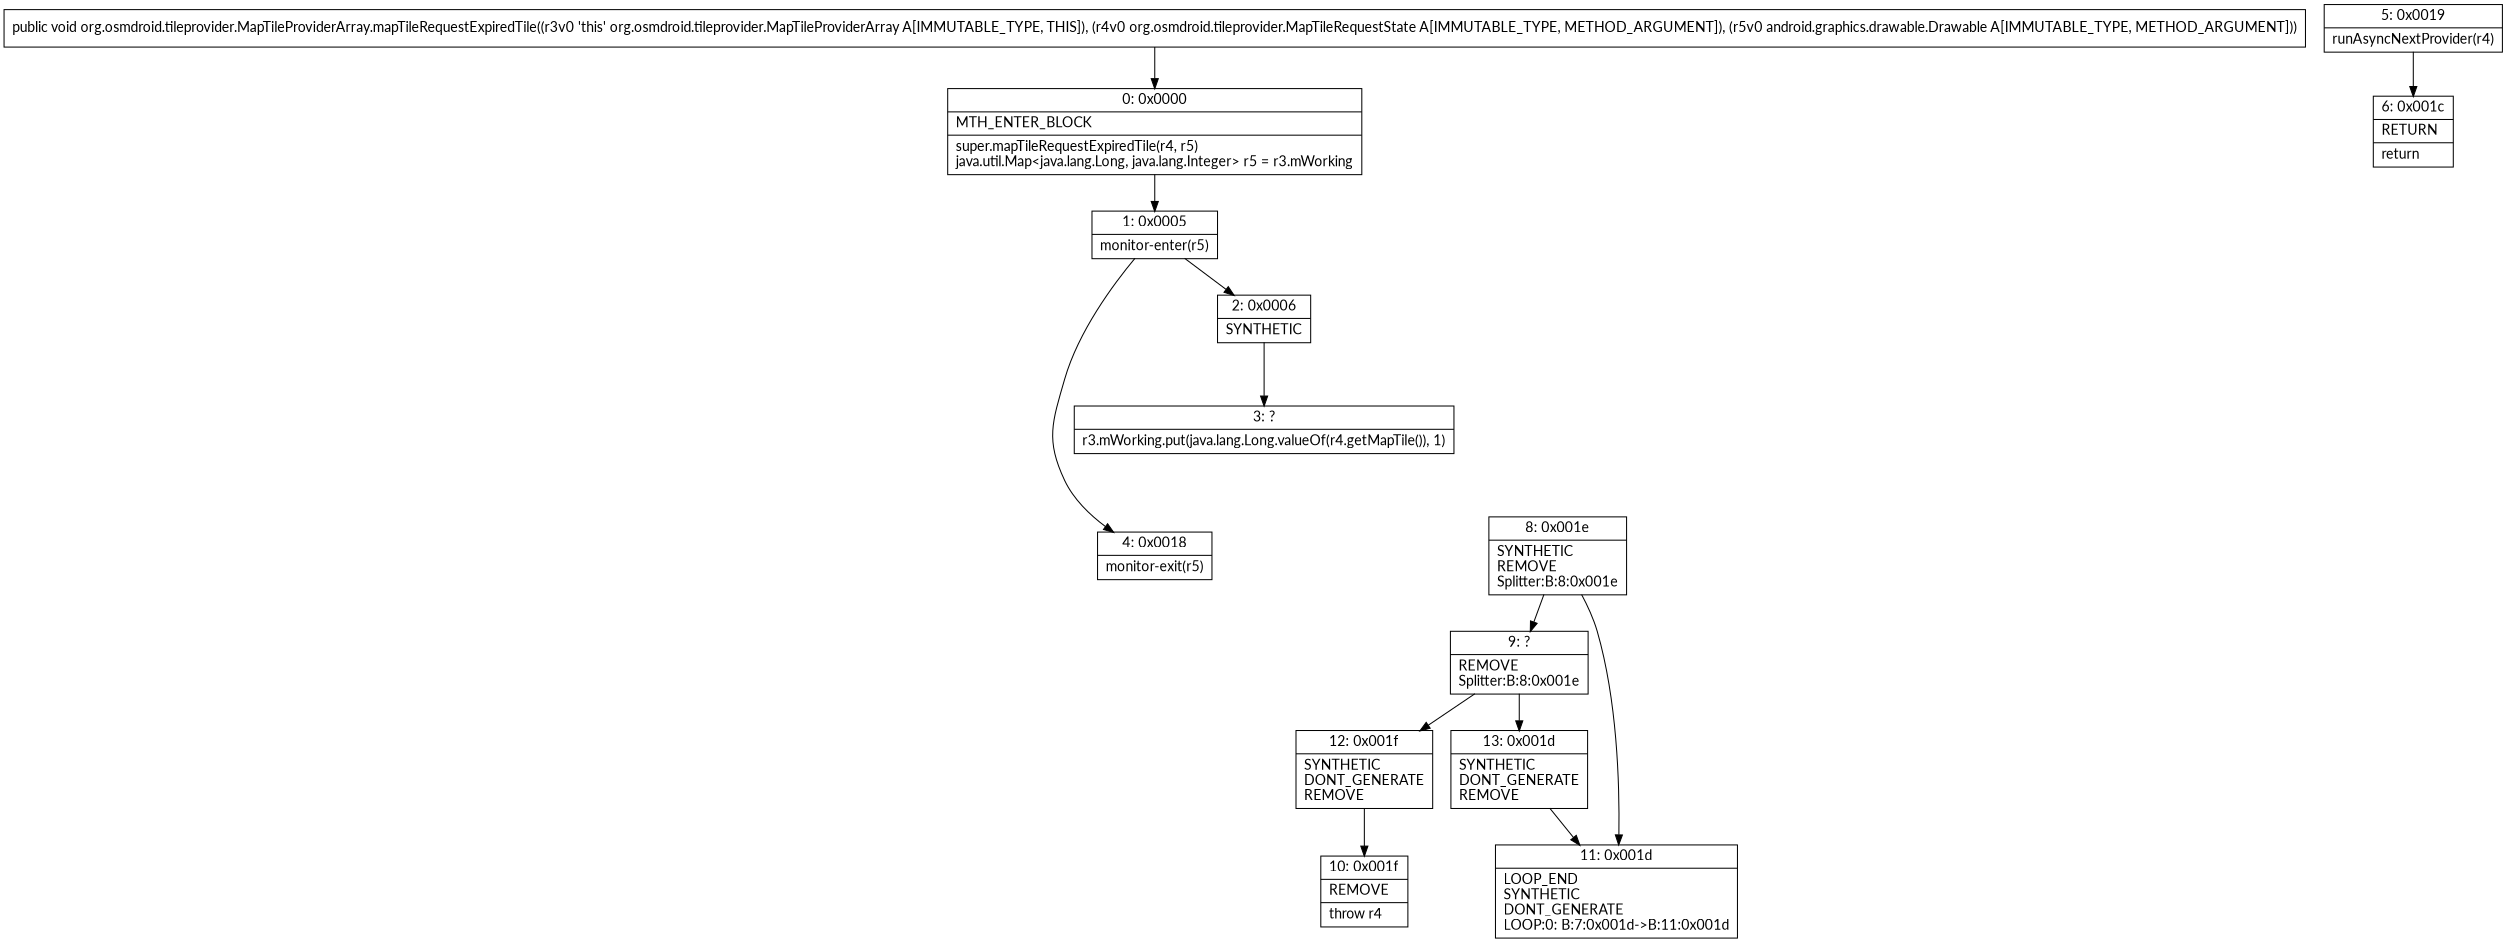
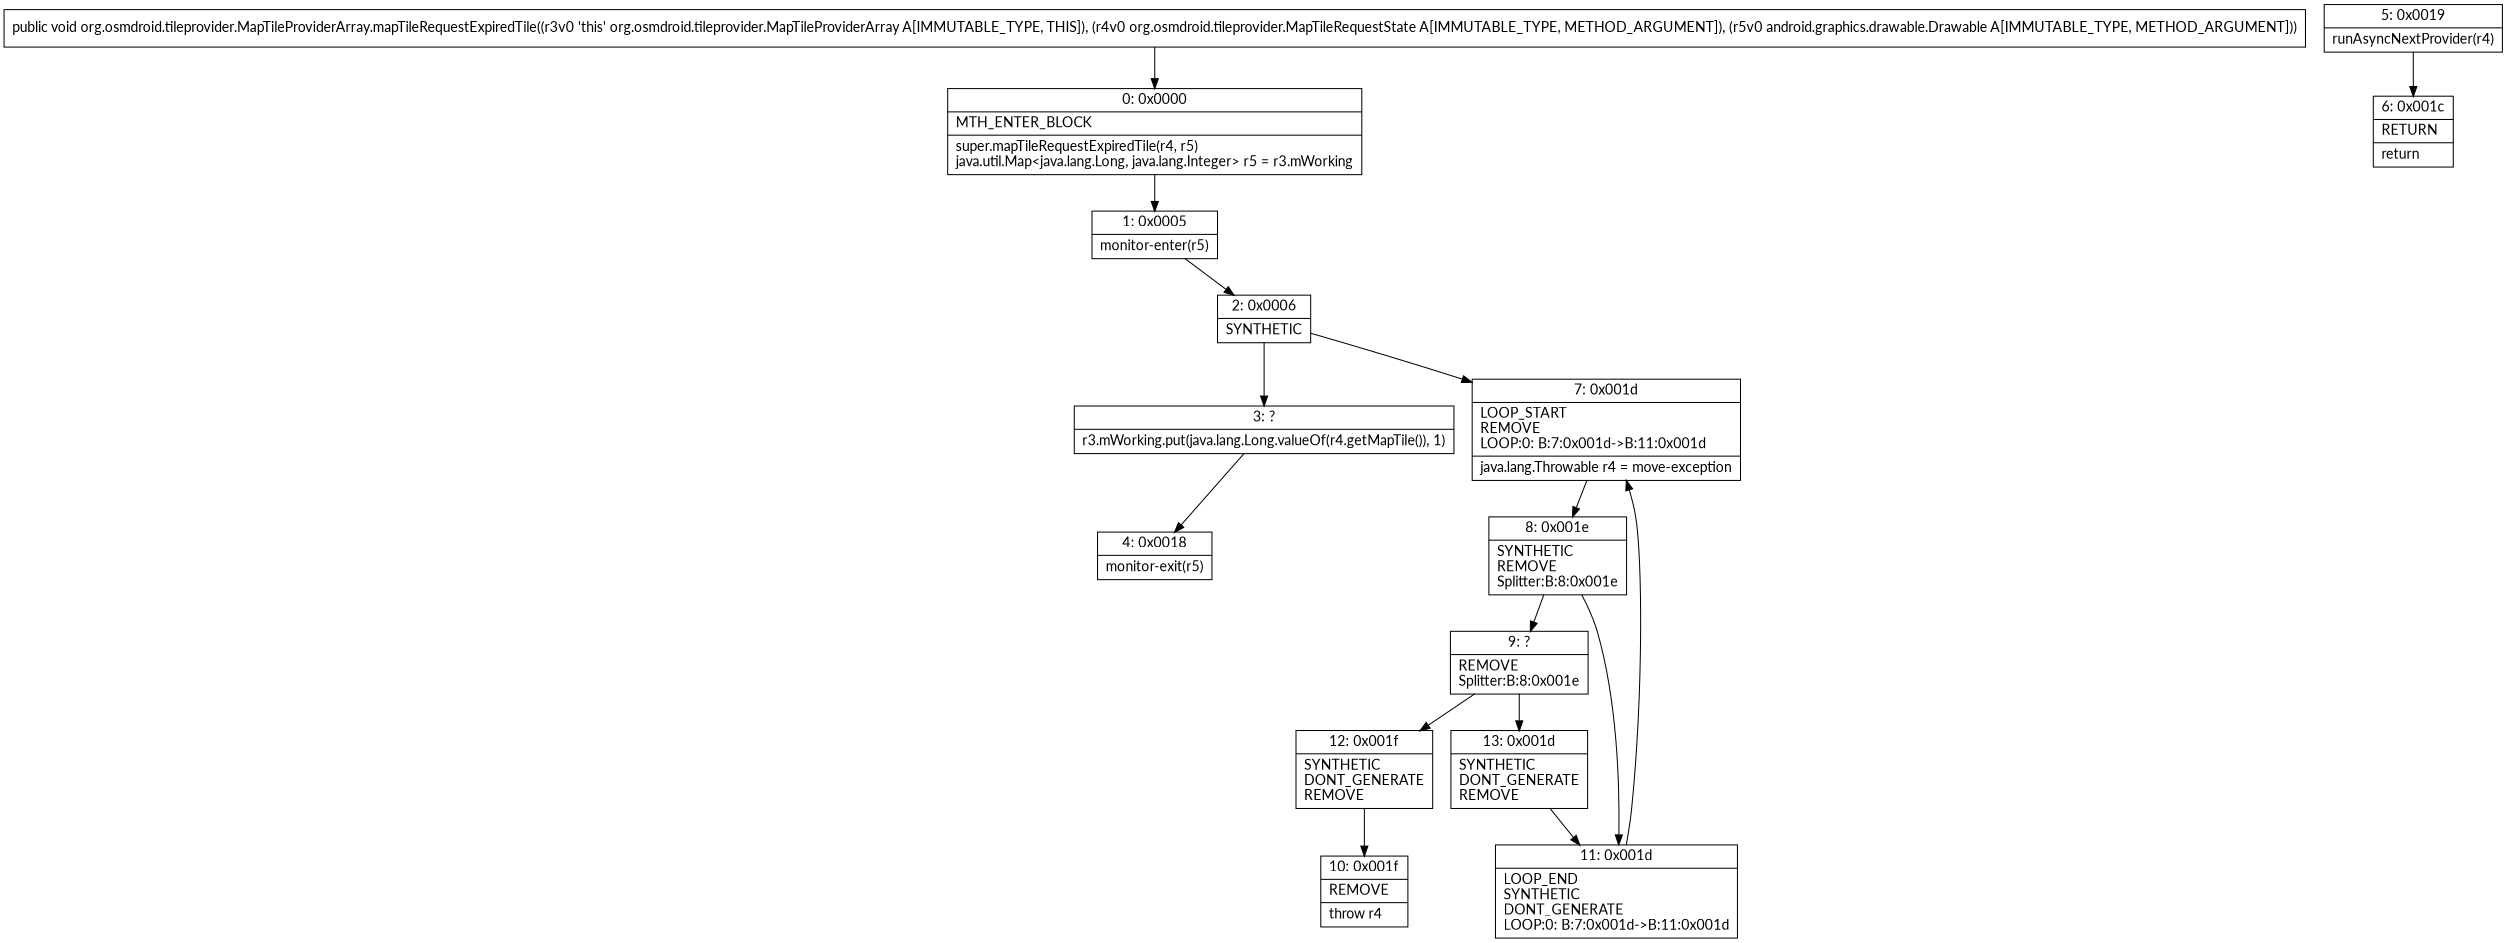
edge "1: 0x0005" -> "4: 0x0018": now "3: ?" -> "4: 0x0018"
node "7: 0x001d": added
